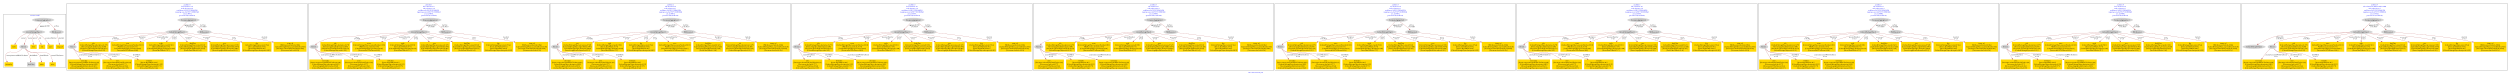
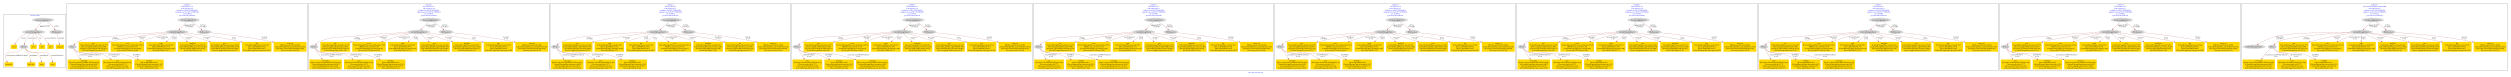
node "birthDate": fillcolor lightgray -> gold
